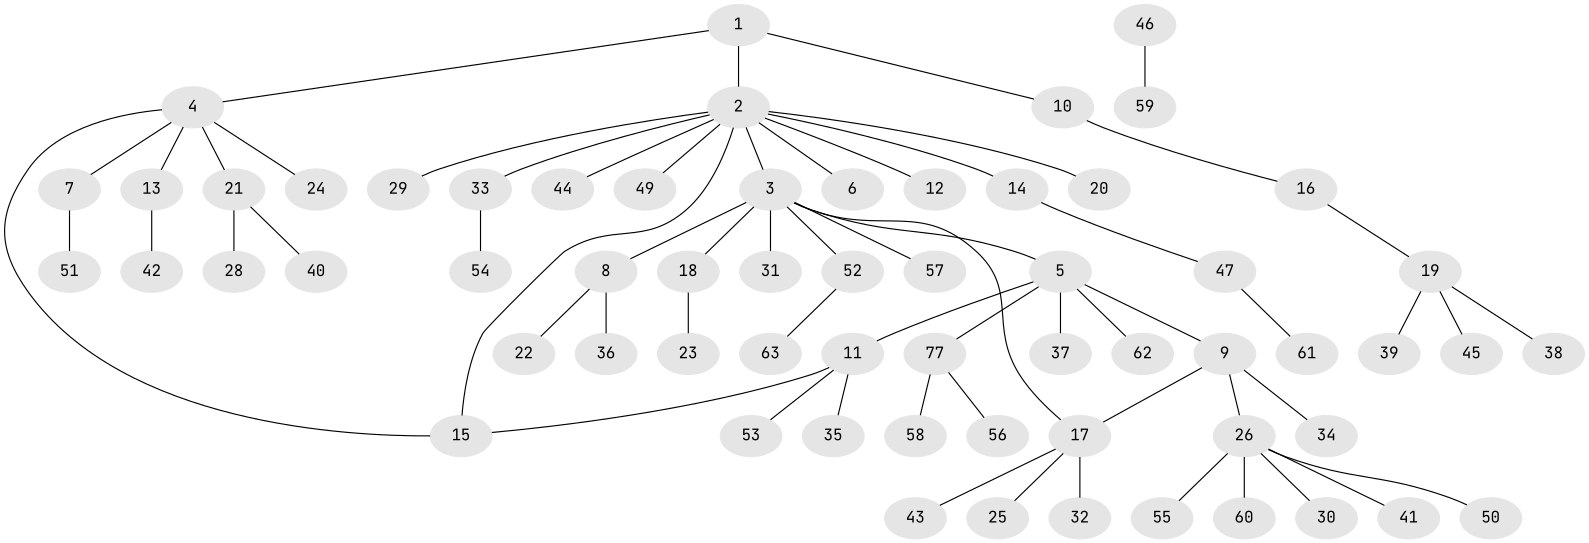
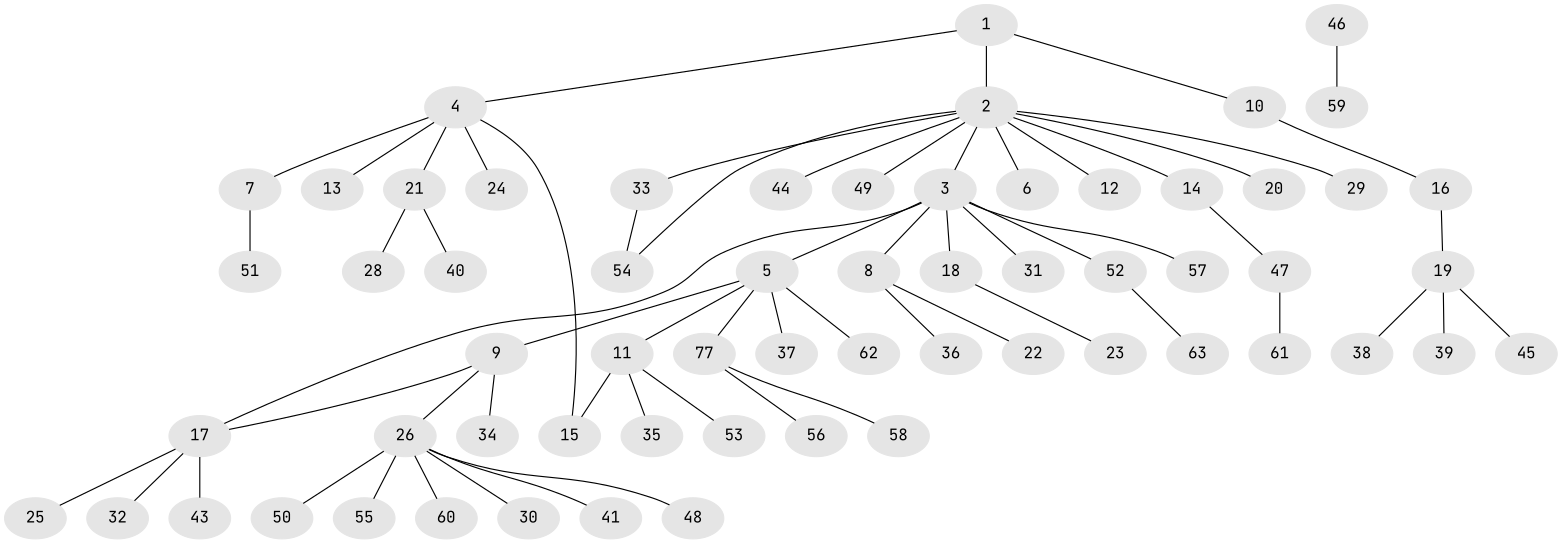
edge "2" -- "15": now "2" -- "54"
node "42": removed
node "48": added
